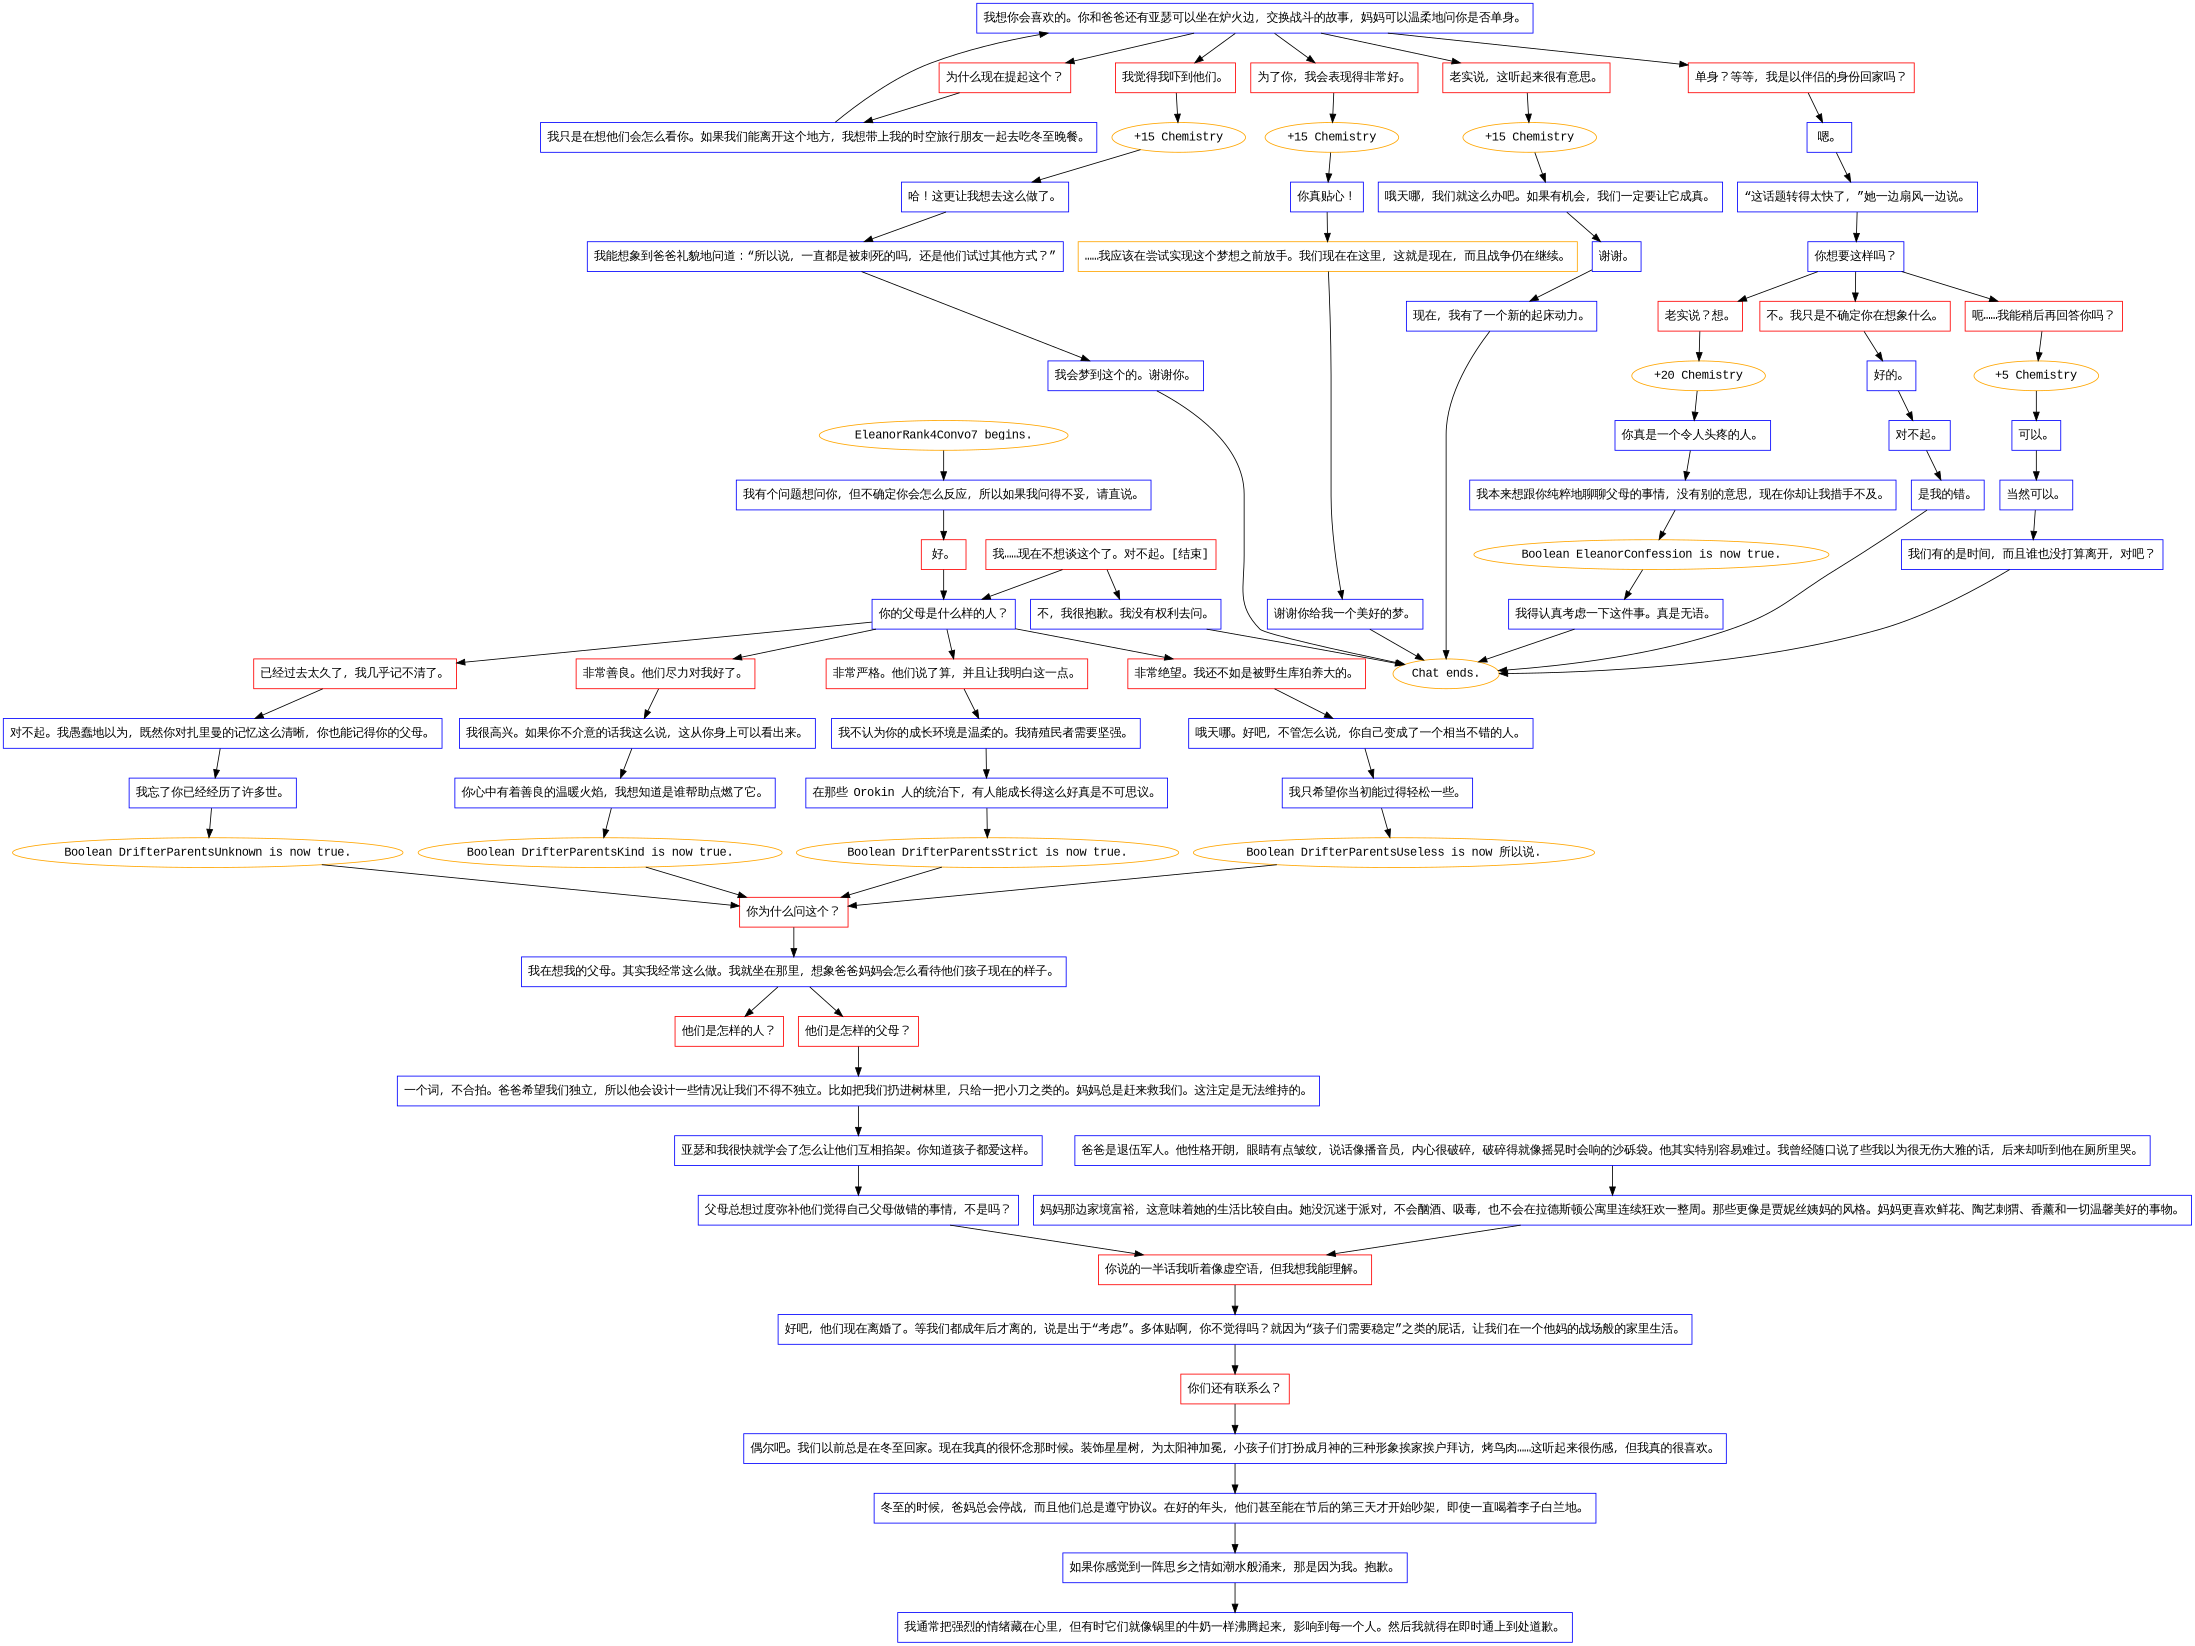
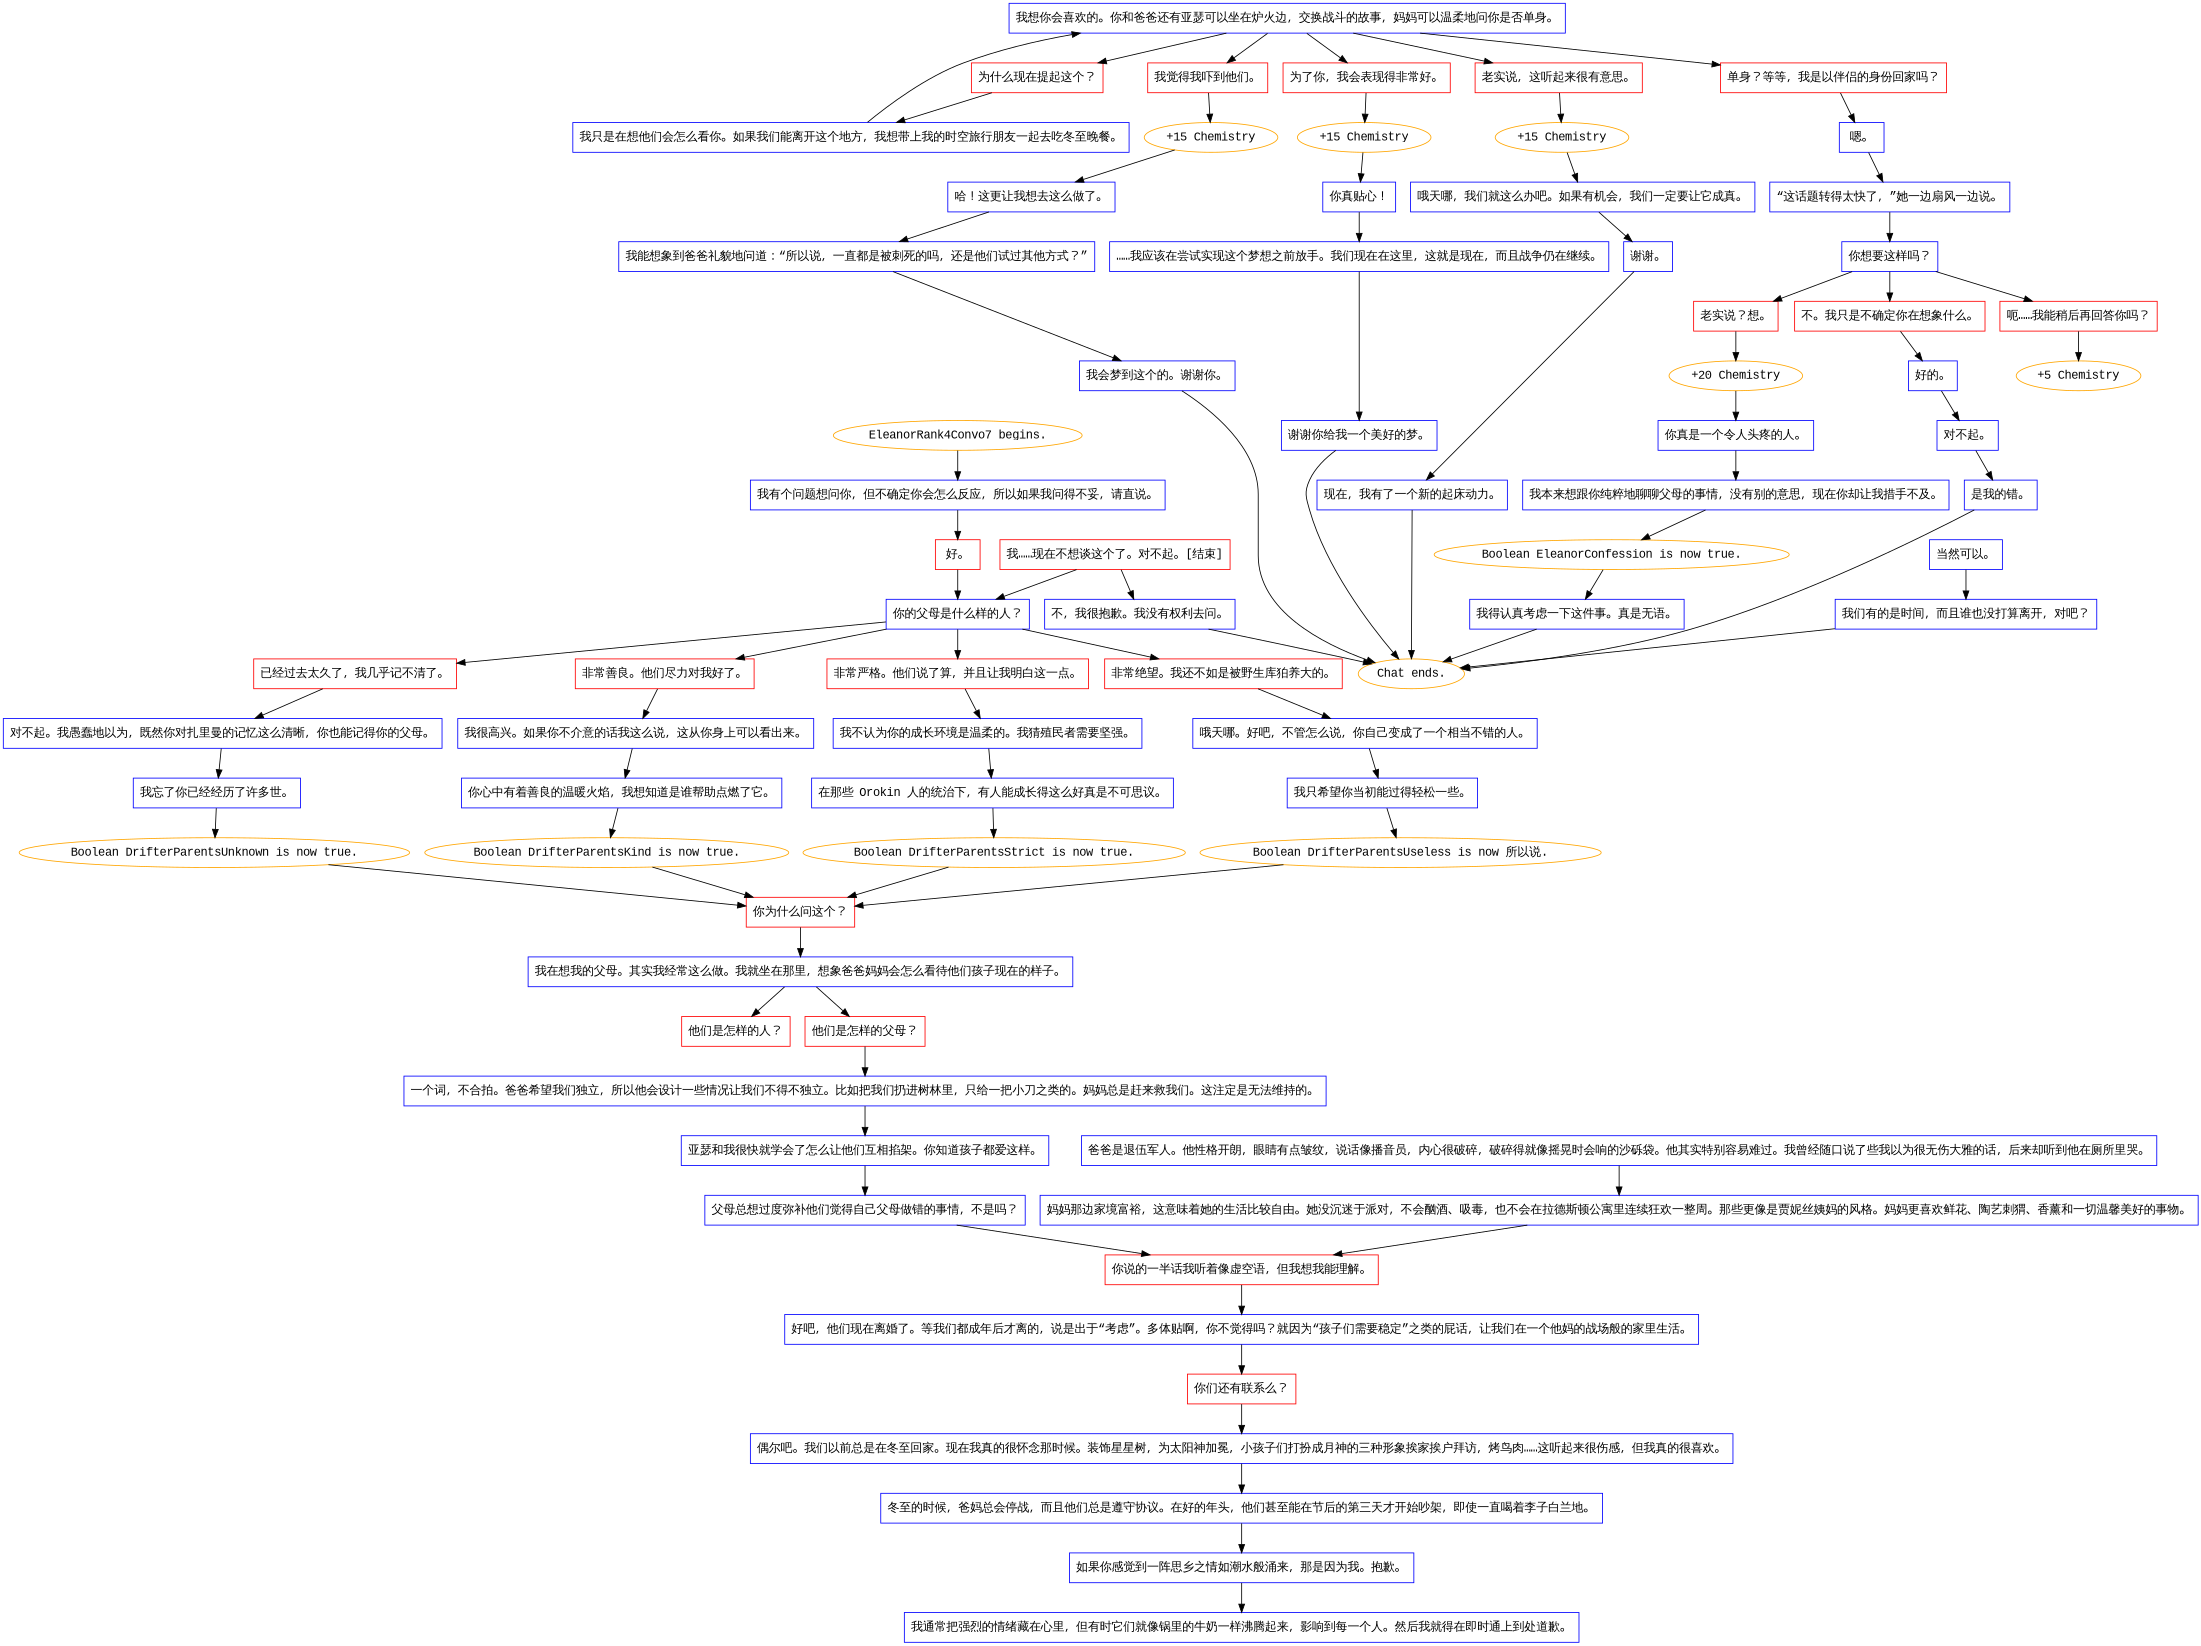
node "……我应该在尝试实现这个梦想之前放手。我们现在在这里，这就是现在，而且战争仍在继续。": color orange -> blue
node "可以。": removed
